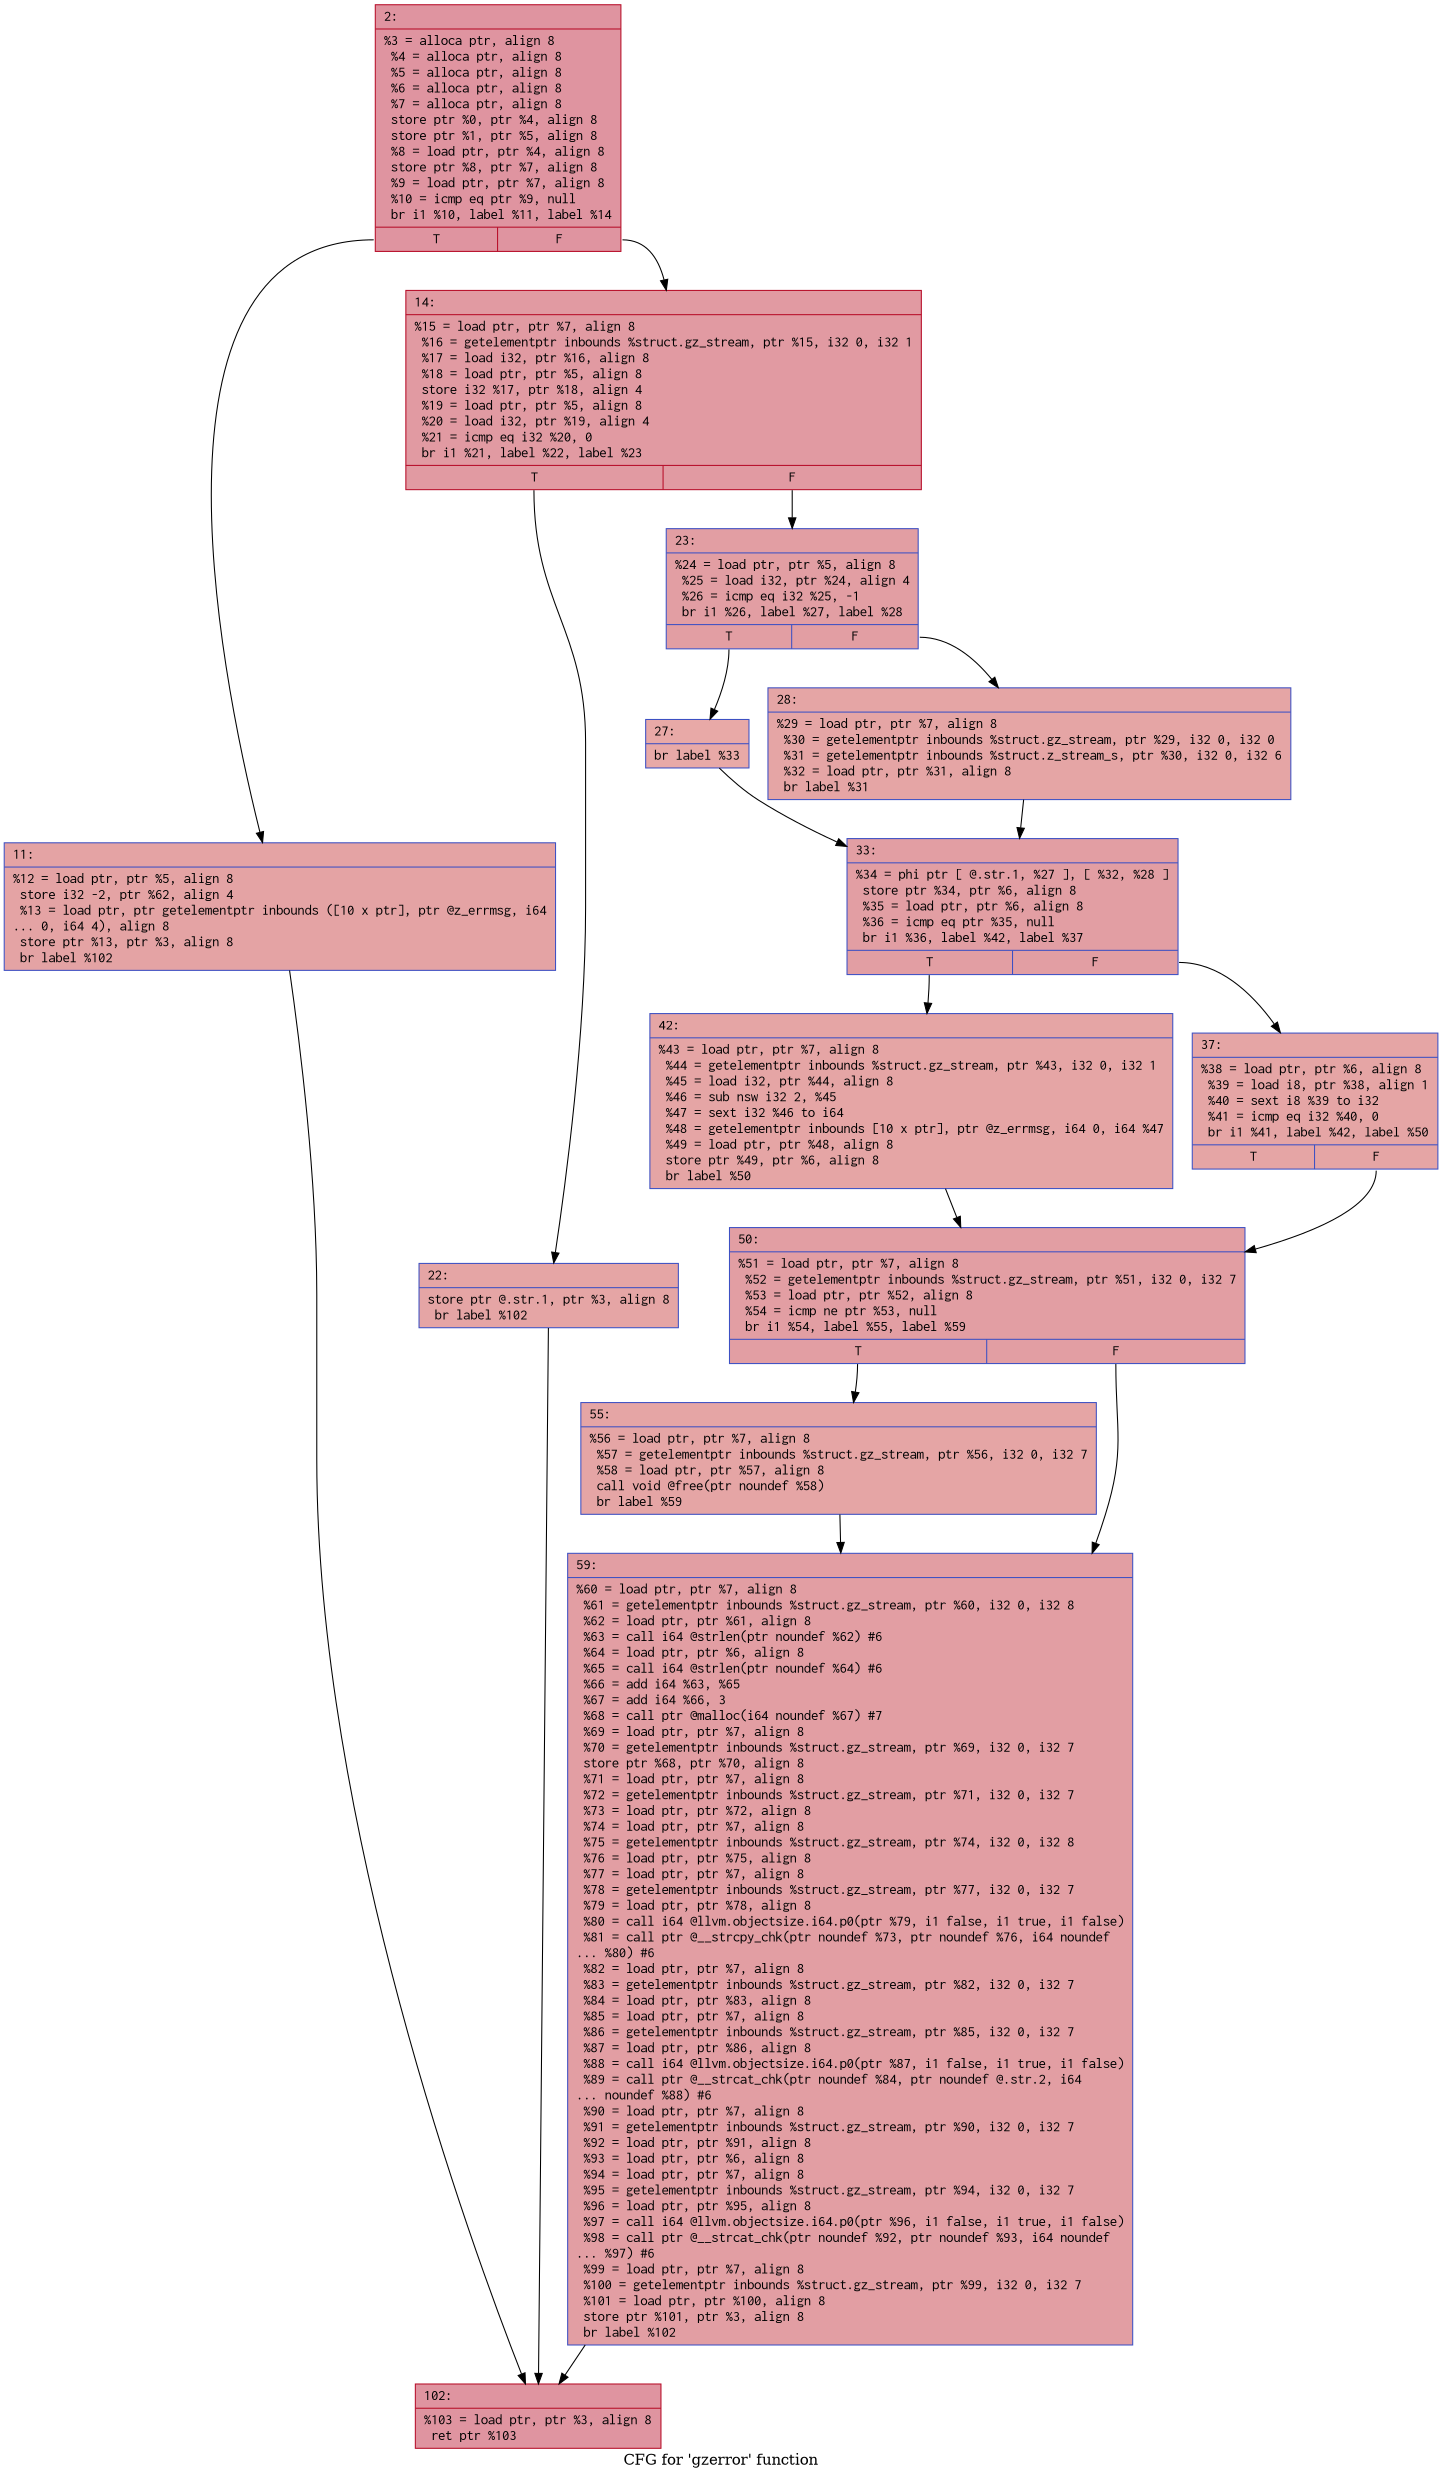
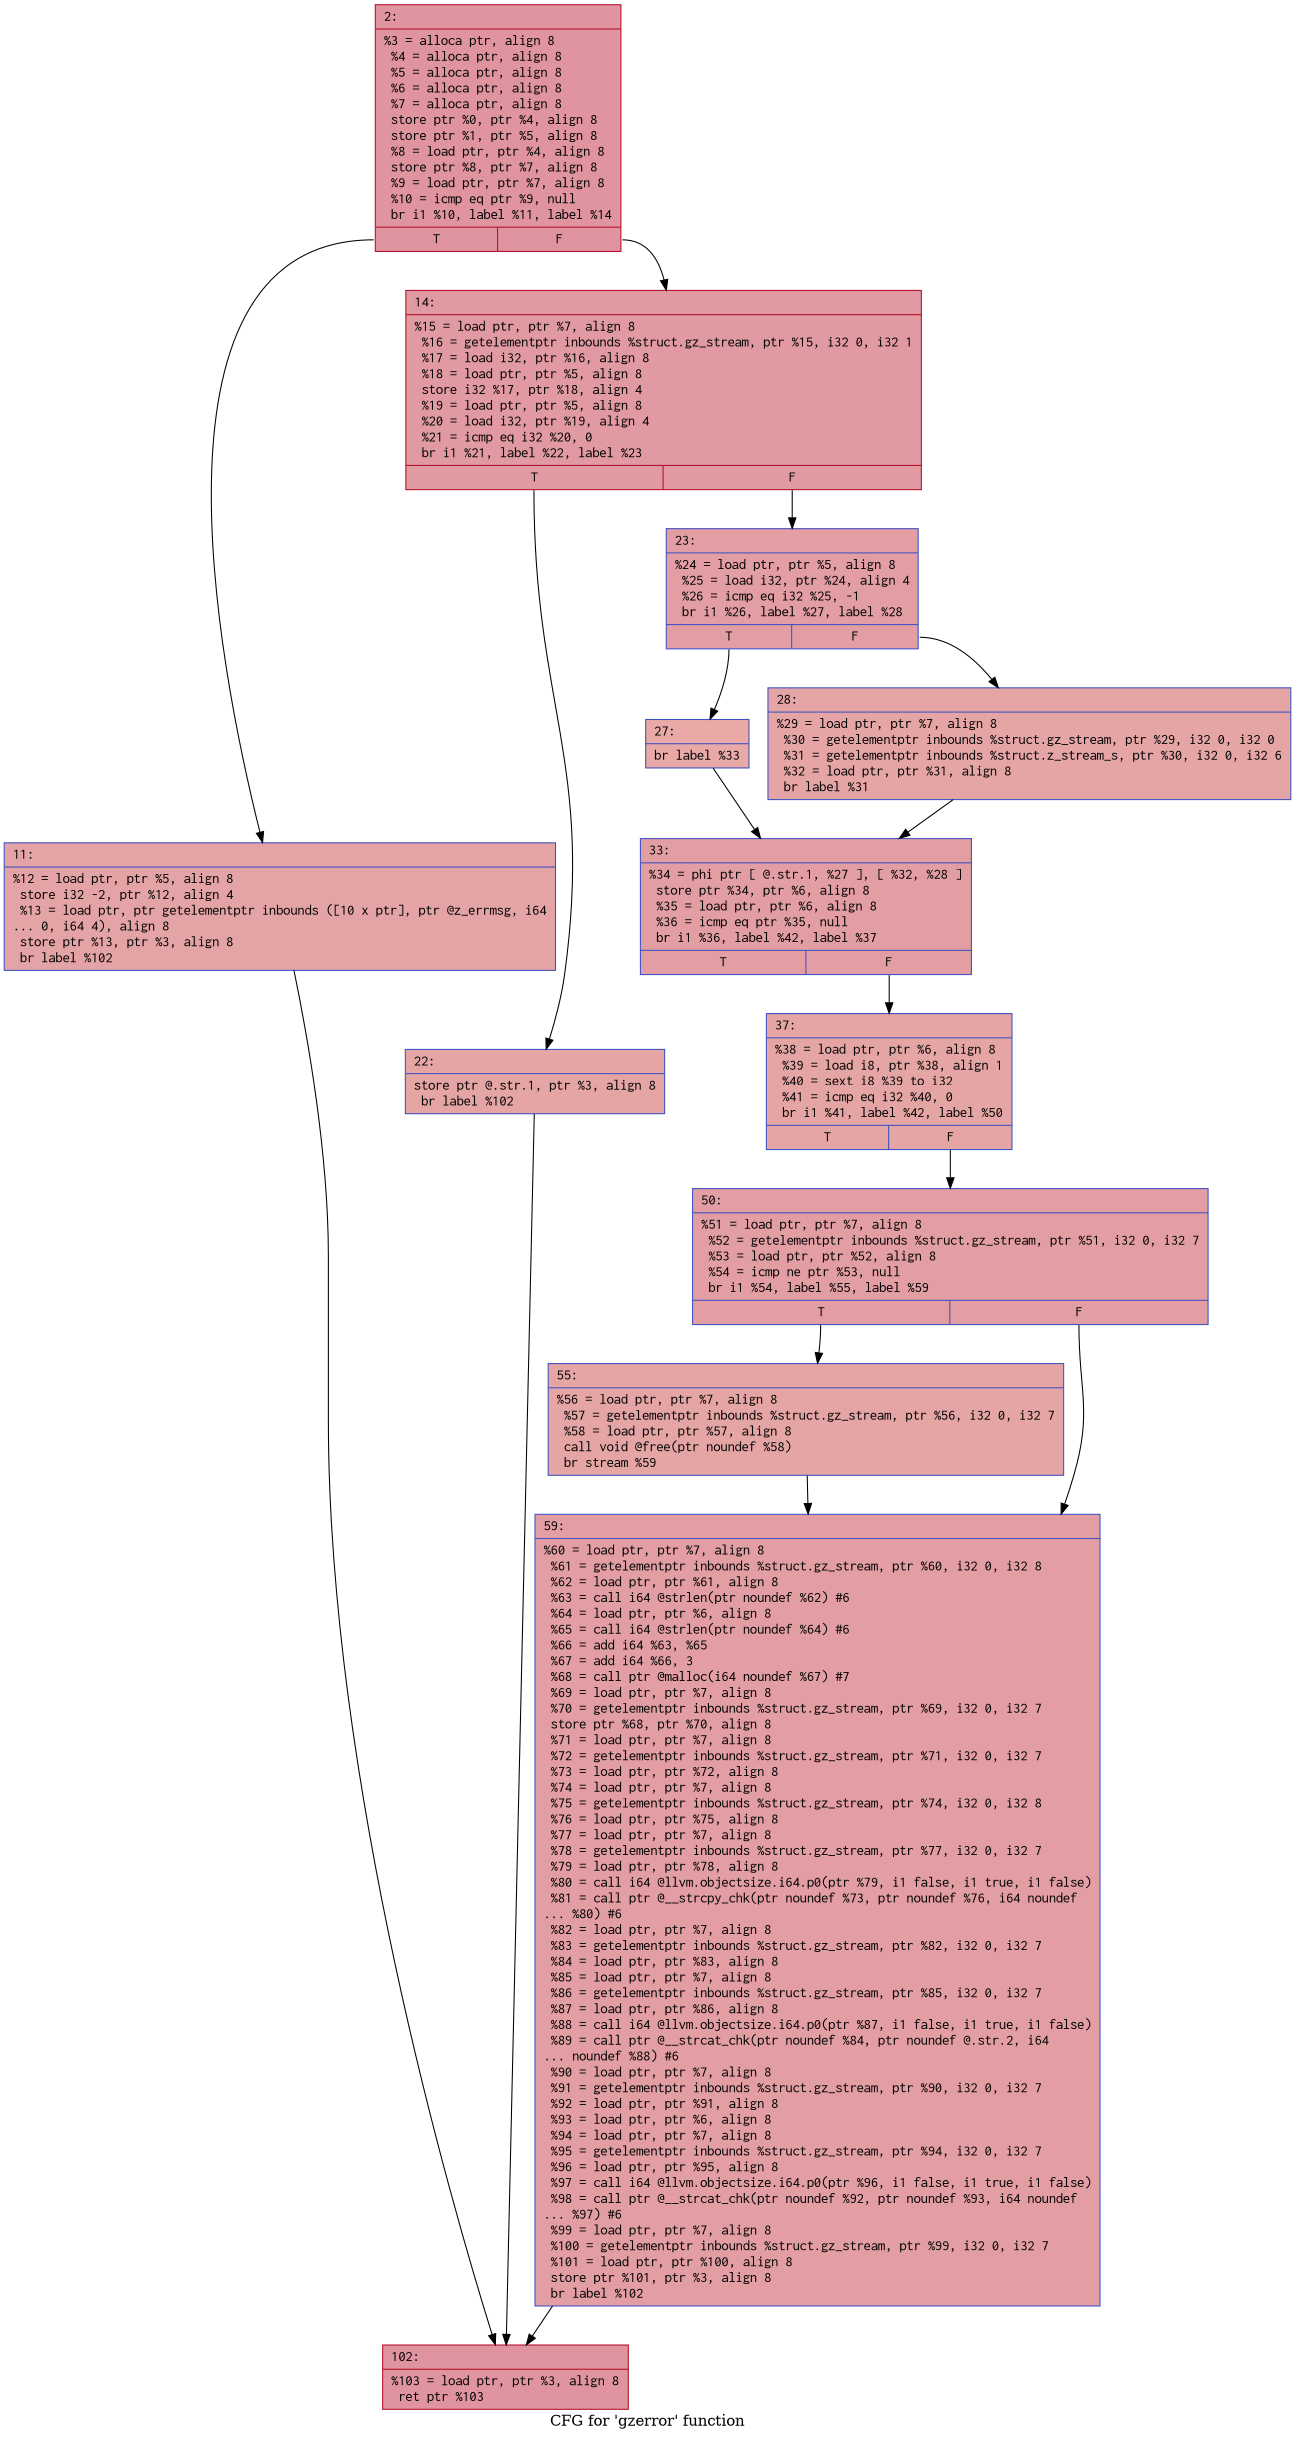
node "11:": text "store i32 -2, ptr %62, align 4" -> "store i32 -2, ptr %12, align 4"
node "42:": removed
node "55:": text "br label %59" -> "br stream %59"
